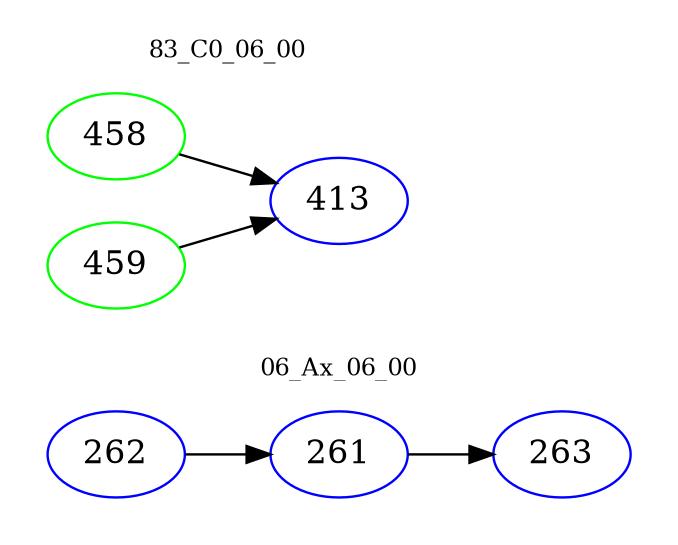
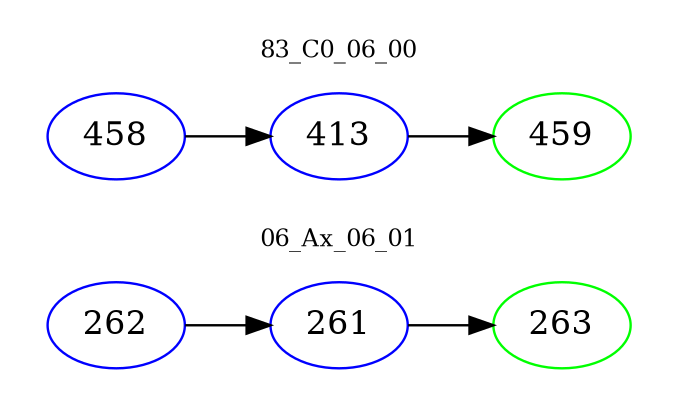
node "458": color green -> blue
edge "459" -> "413": reversed
cluster "06_Ax_06_00": label "06_Ax_06_00" -> "06_Ax_06_01"
node "263": color blue -> green
